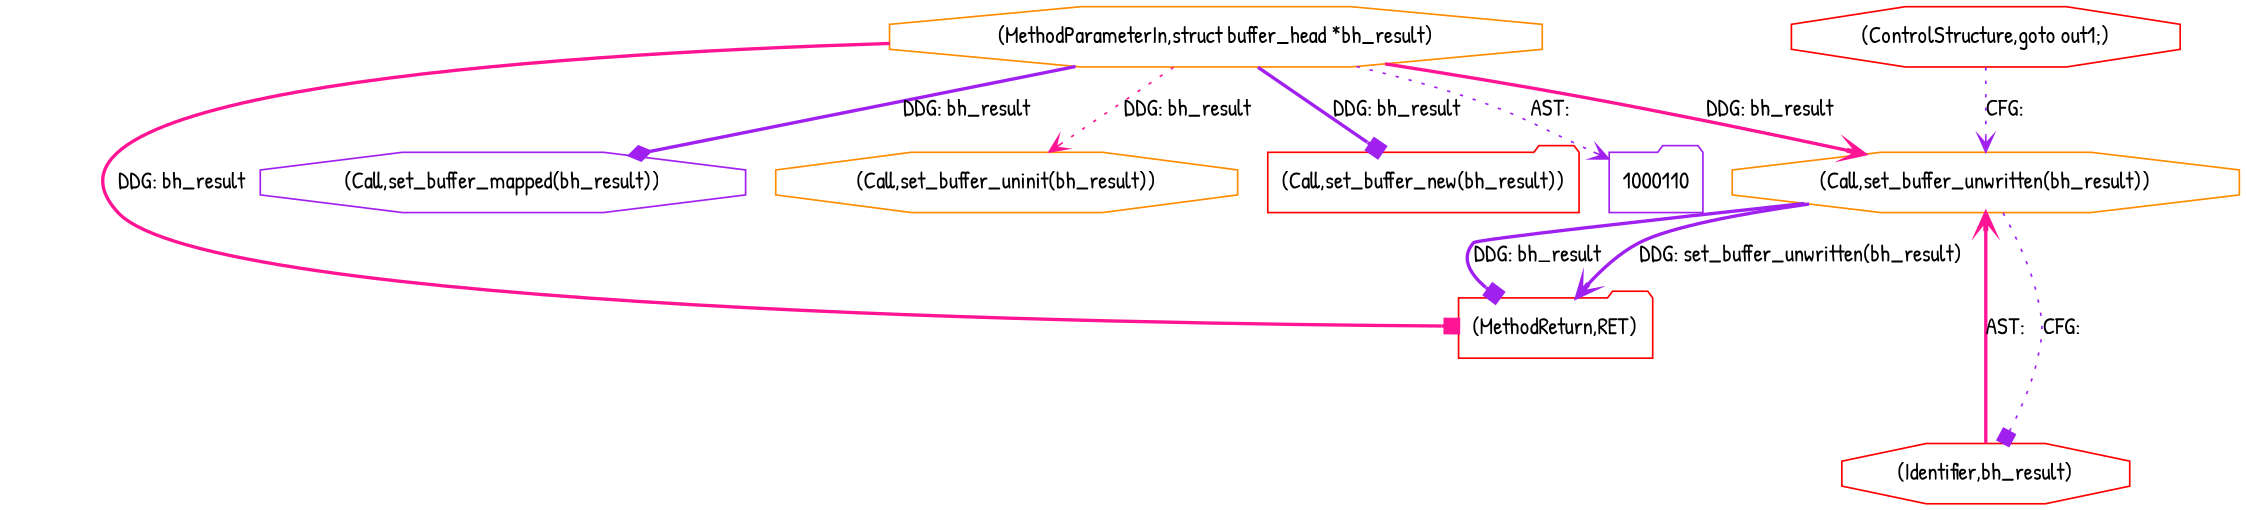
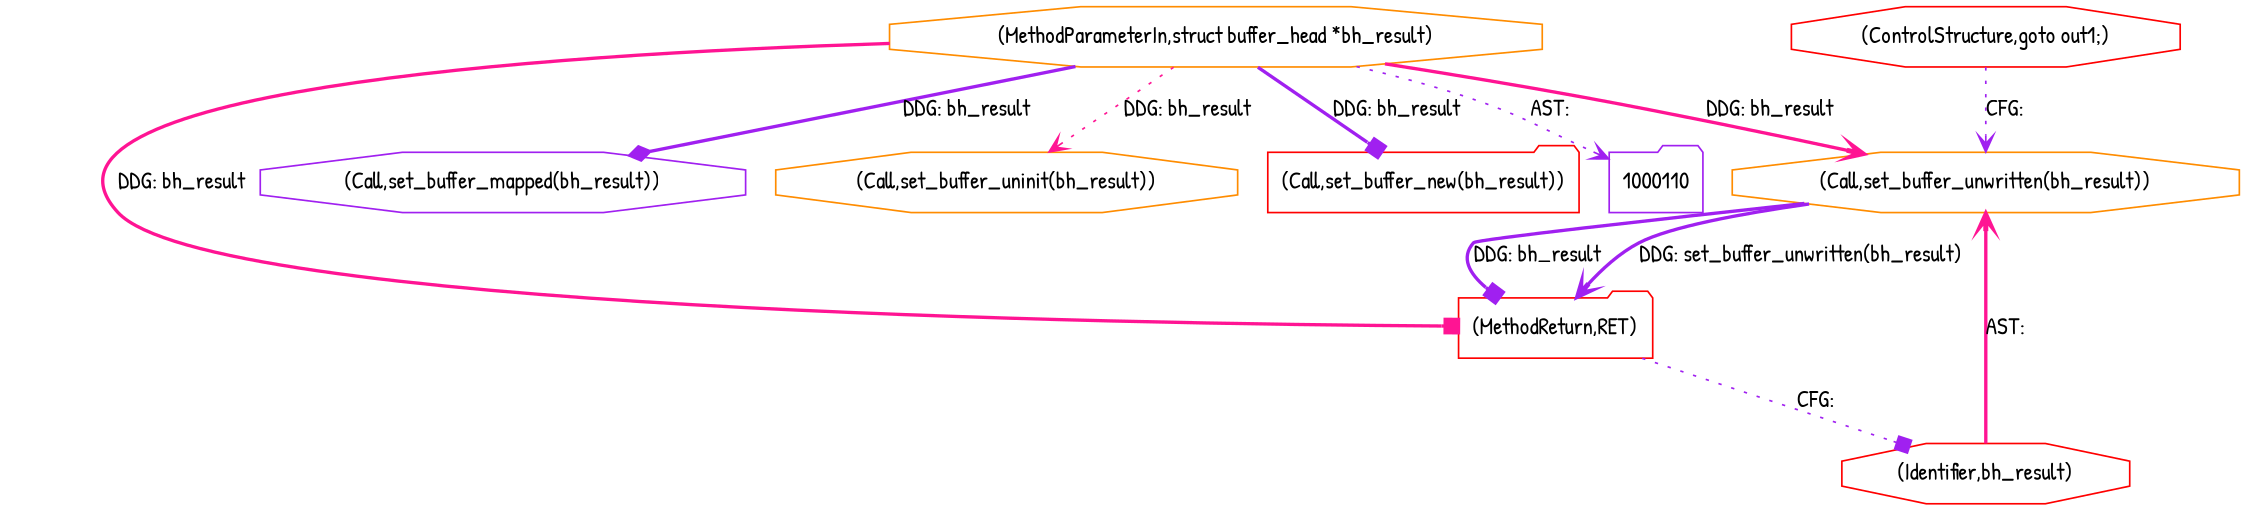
edge "(Call,set_buffer_unwritten(bh_result))" -> "(Identifier,bh_result)": now "(MethodReturn,RET)" -> "(Identifier,bh_result)"
